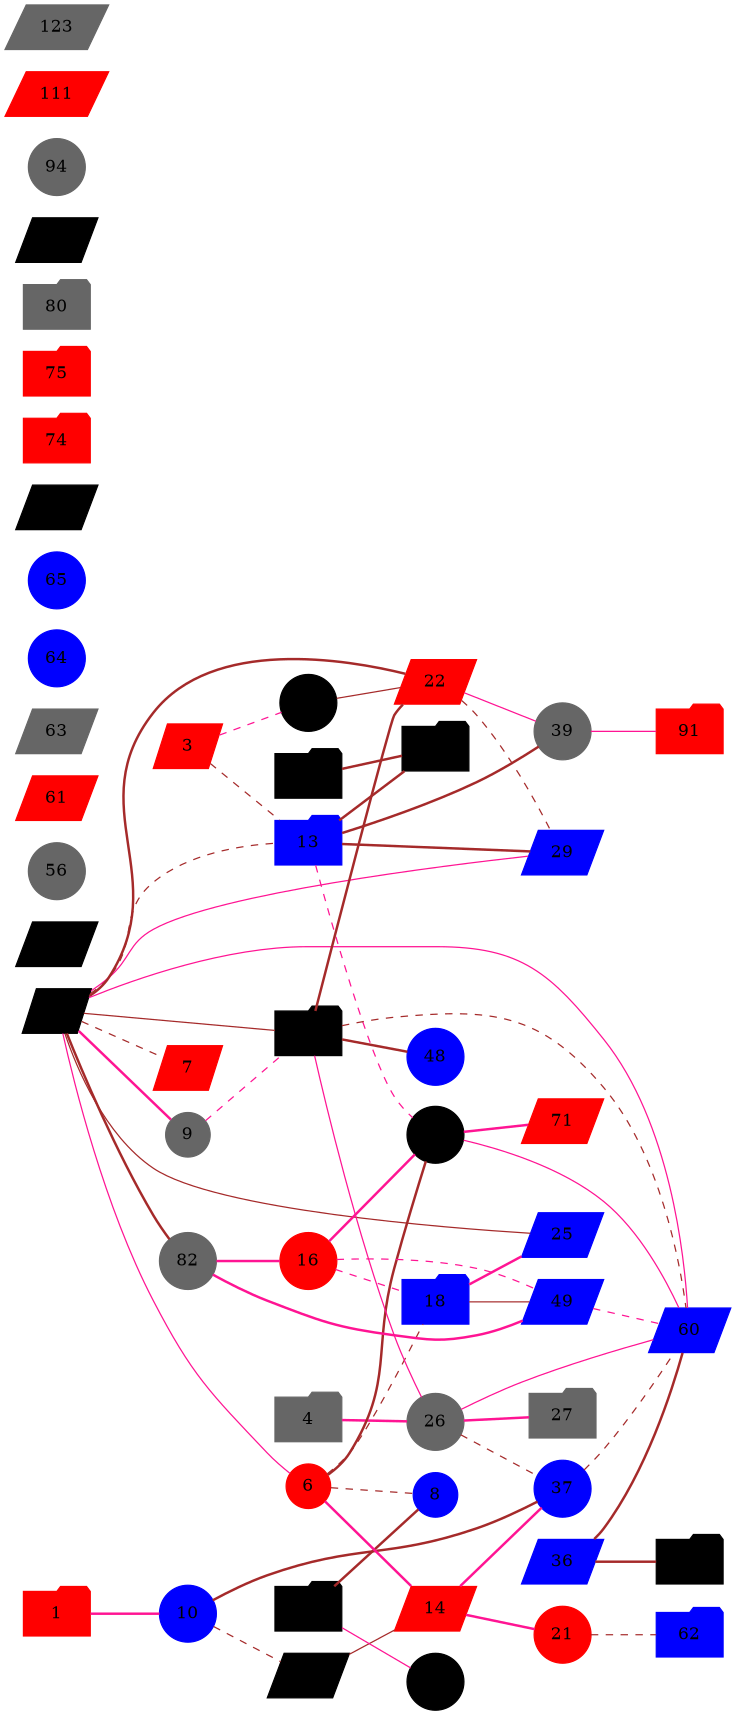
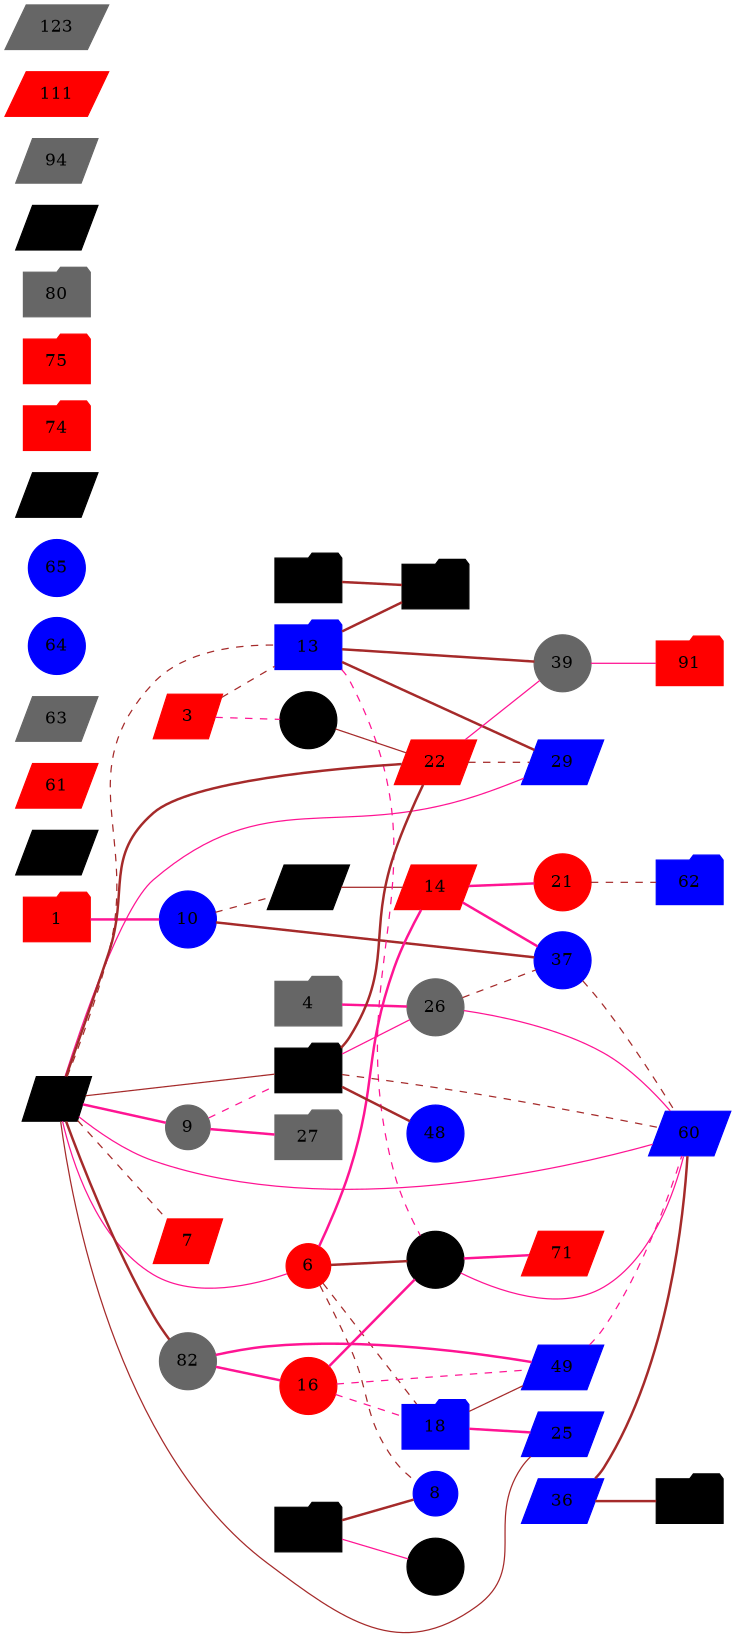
node "94": shape circle -> parallelogram
node "56": removed
edge "27" -- "26": now "27" -- "9"
